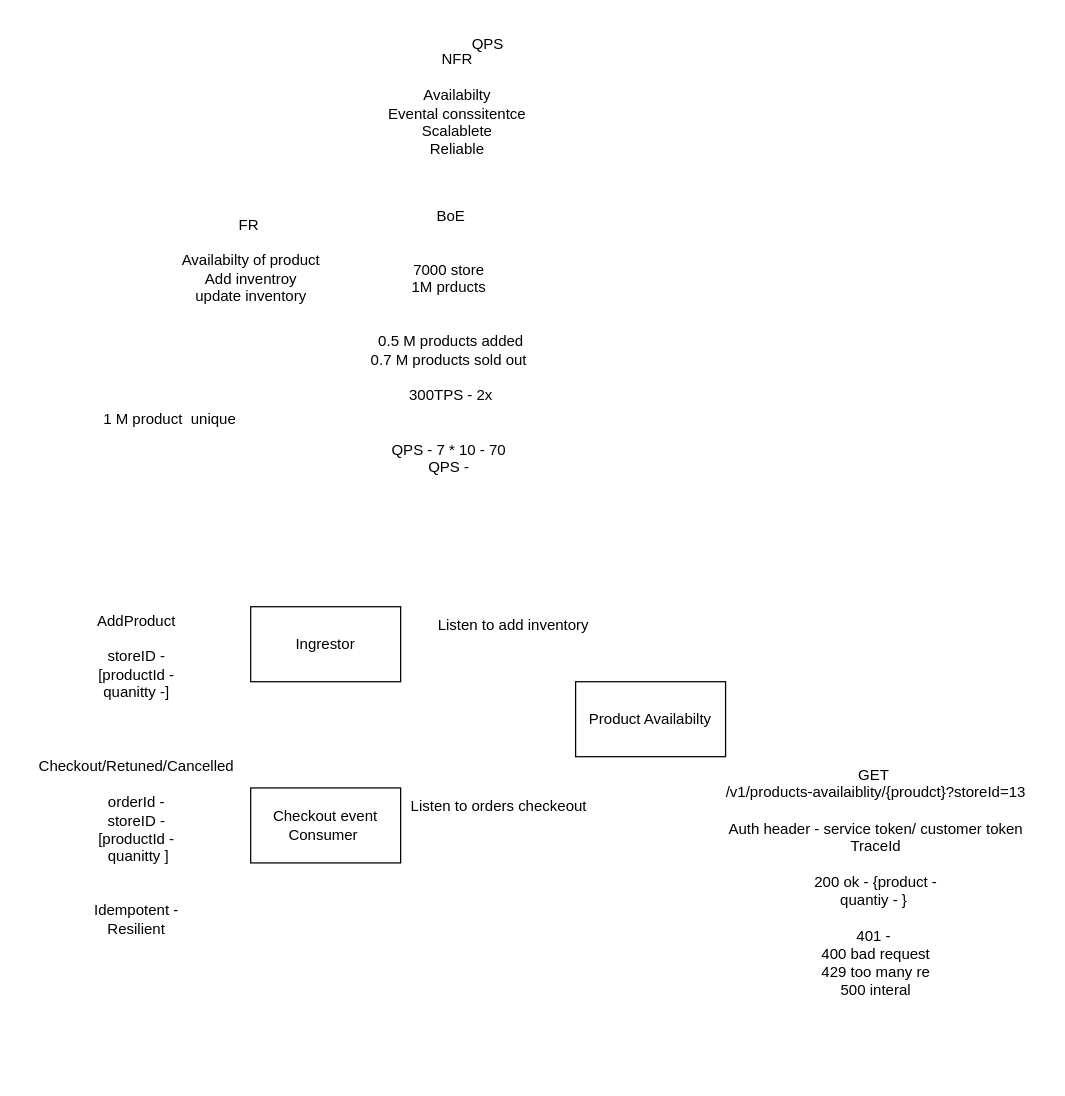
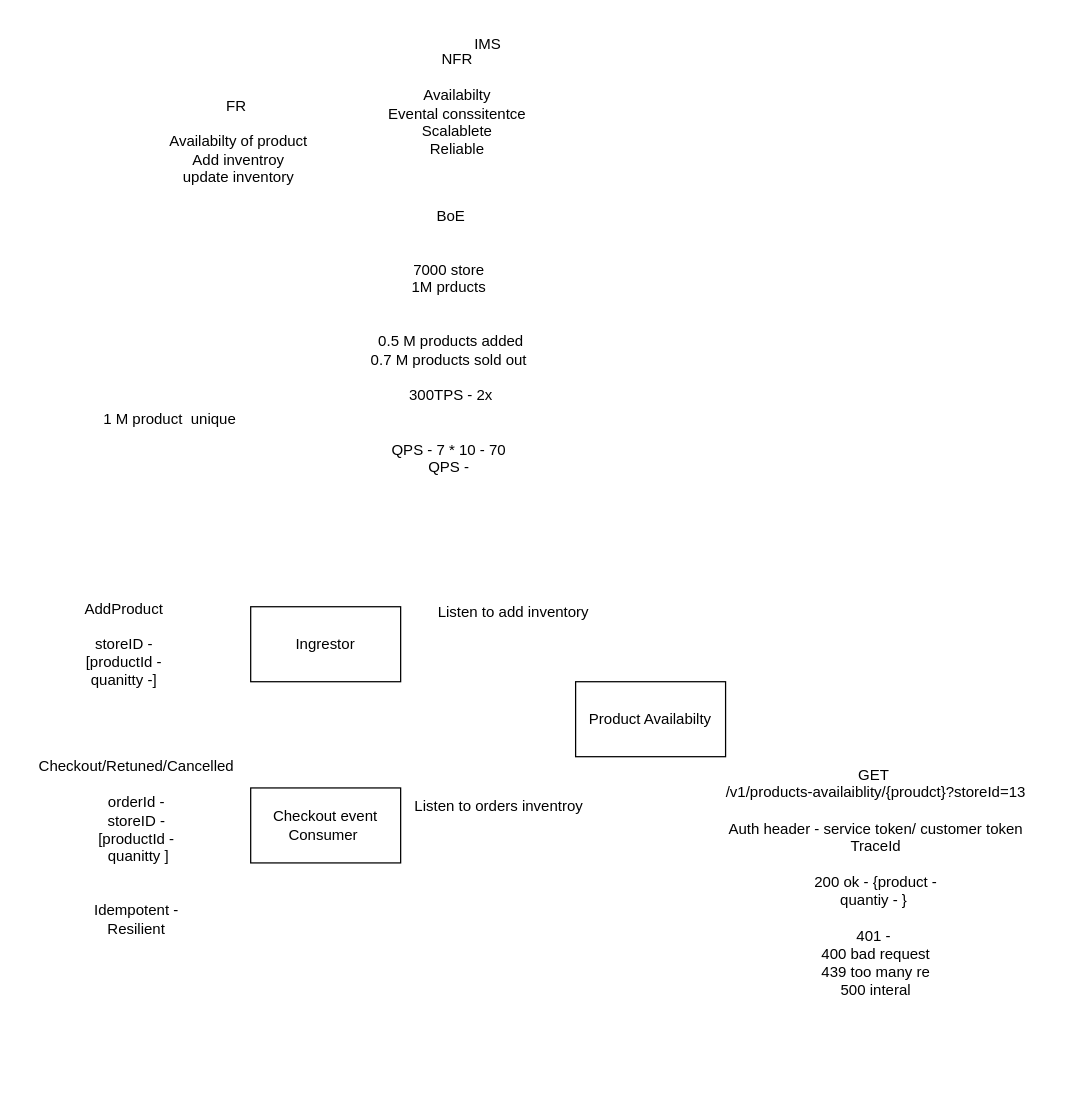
node "QPS": label "QPS" -> "IMS"
node "FR Availabilty of product Add inventroy update inventory": moved (251, 261) -> (238, 142)
node "Listen to add inventory": moved (513, 626) -> (513, 613)
node "AddProduct storeID - [productId - quanitty -]": moved (138, 657) -> (126, 644)
node "Listen to orders checkeout": label "Listen to orders checkeout" -> "Listen to orders inventroy"
node "GET /v1/products-availaiblity/{proudct}?storeId=13 Auth header - service token/ customer token TraceId 200 ok - {product - quantiy - } 401 - 400 bad request 429 too many re 500 interal": label "GET /v1/products-availaiblity/{proudct}?storeId=13 Auth header - service token/ customer token TraceId 200 ok - {product - quantiy - } 401 - 400 bad request 429 too many re 500 interal" -> "GET /v1/products-availaiblity/{proudct}?storeId=13 Auth header - service token/ customer token TraceId 200 ok - {product - quantiy - } 401 - 400 bad request 439 too many re 500 interal"
